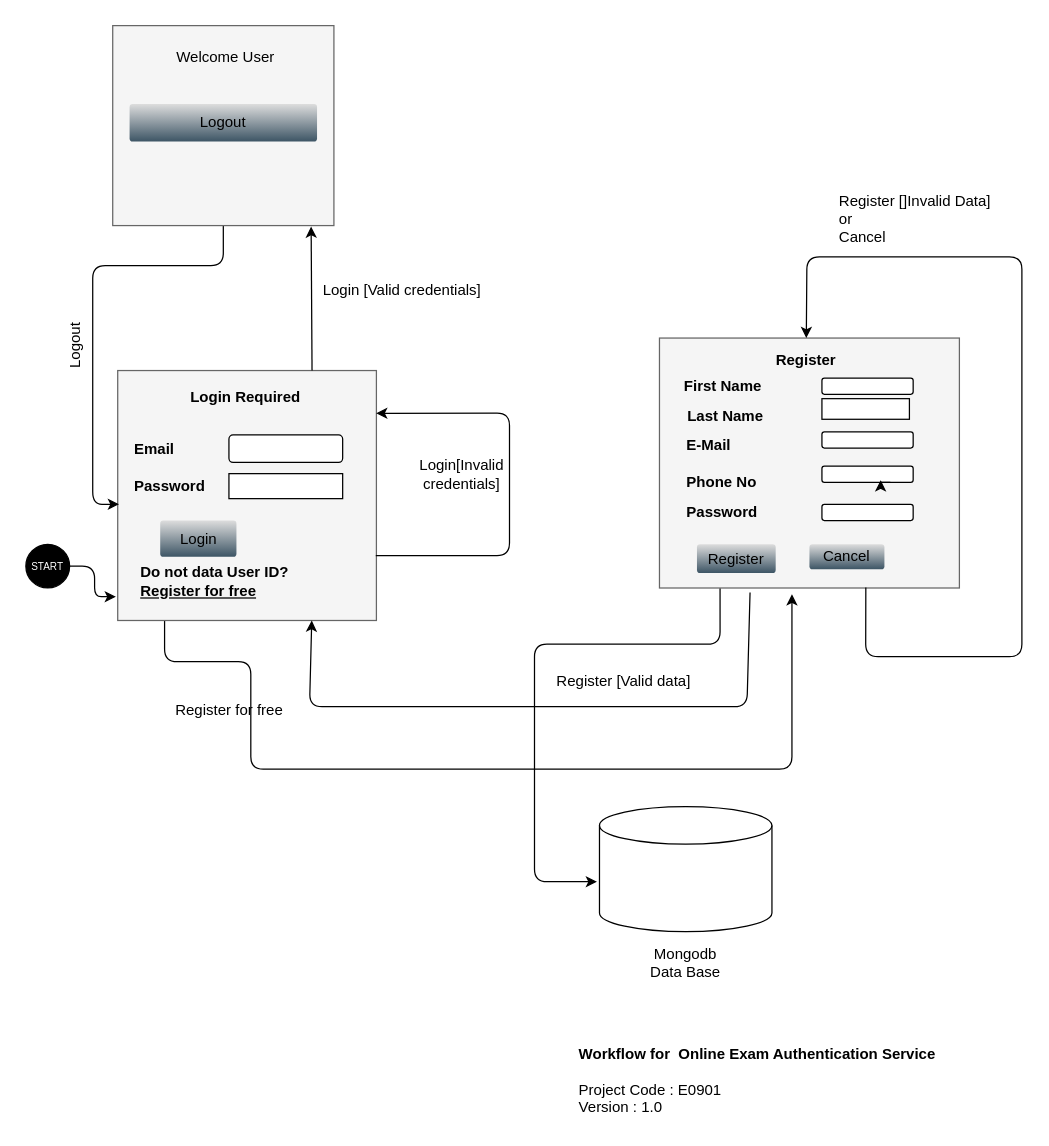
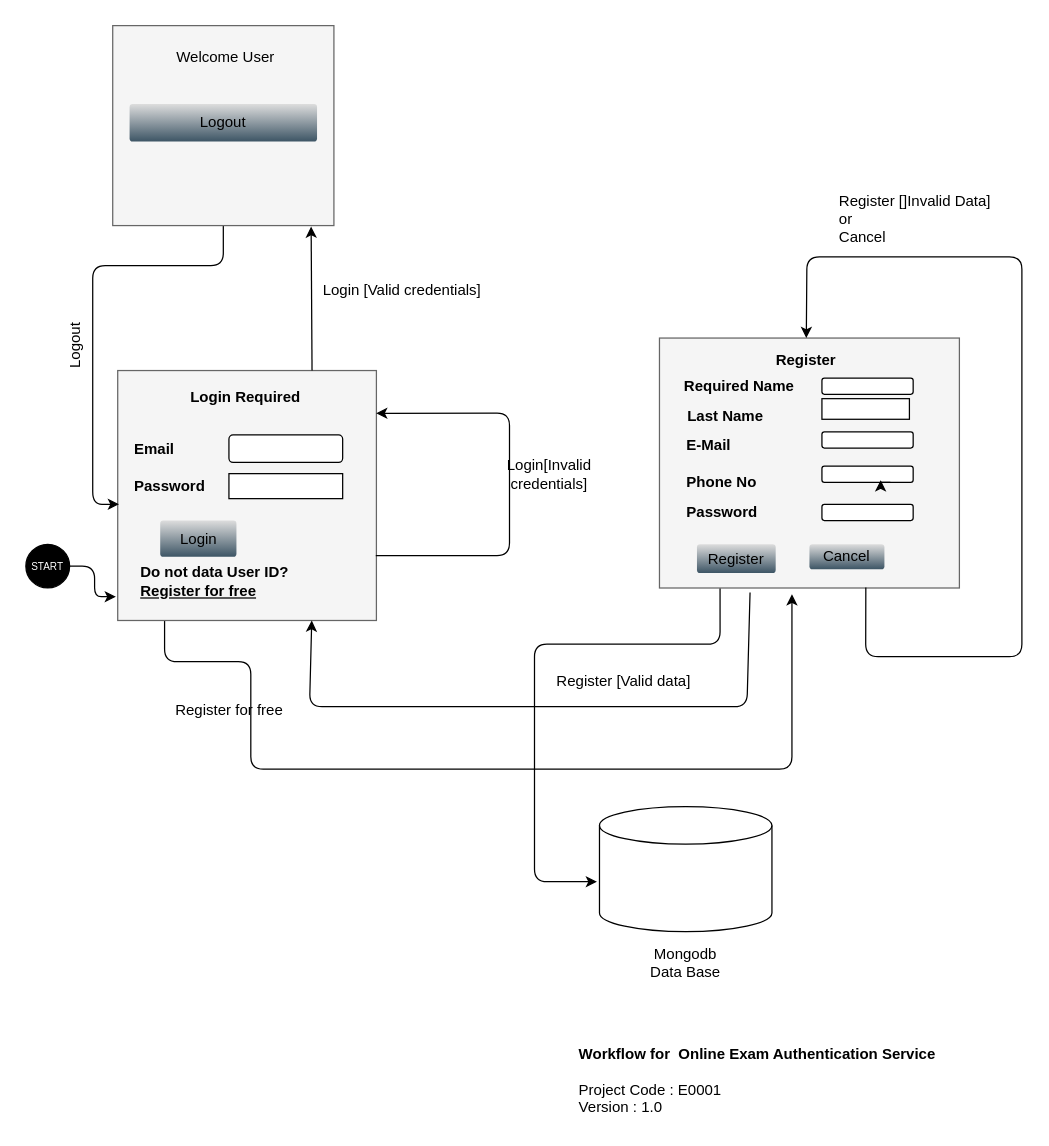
node "First Name": label "First Name" -> "Required Name"
node "Login[Invalid credentials]": moved (461, 474) -> (549, 474)
node "Workflow for Online Exam Authentication Service Project Code : E0901 Version : 1.0": label "Workflow for Online Exam Authentication Service Project Code : E0901 Version : 1.0" -> "Workflow for Online Exam Authentication Service Project Code : E0001 Version : 1.0"
